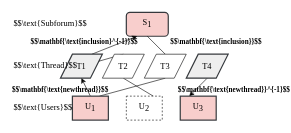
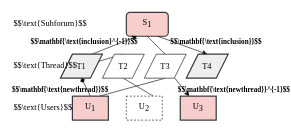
edge "S1" -> "T4": added
edge "U1" -> "T1": arrowhead classic -> diamond
edge "T4" -> "U3": now "T3" -> "U3"
